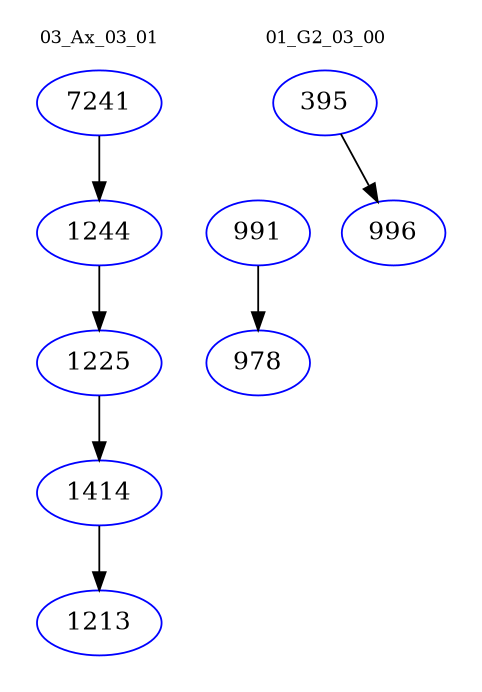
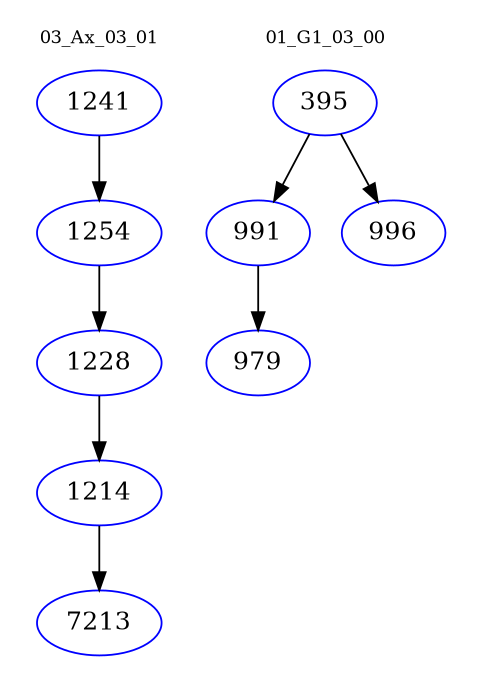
cluster "01_G2_03_00": label "01_G2_03_00" -> "01_G1_03_00"
node "7241": label "7241" -> "1241"
edge "395" -> "991": added
node "1244": label "1244" -> "1254"
node "1225": label "1225" -> "1228"
node "978": label "978" -> "979"
node "1414": label "1414" -> "1214"
node "1213": label "1213" -> "7213"
